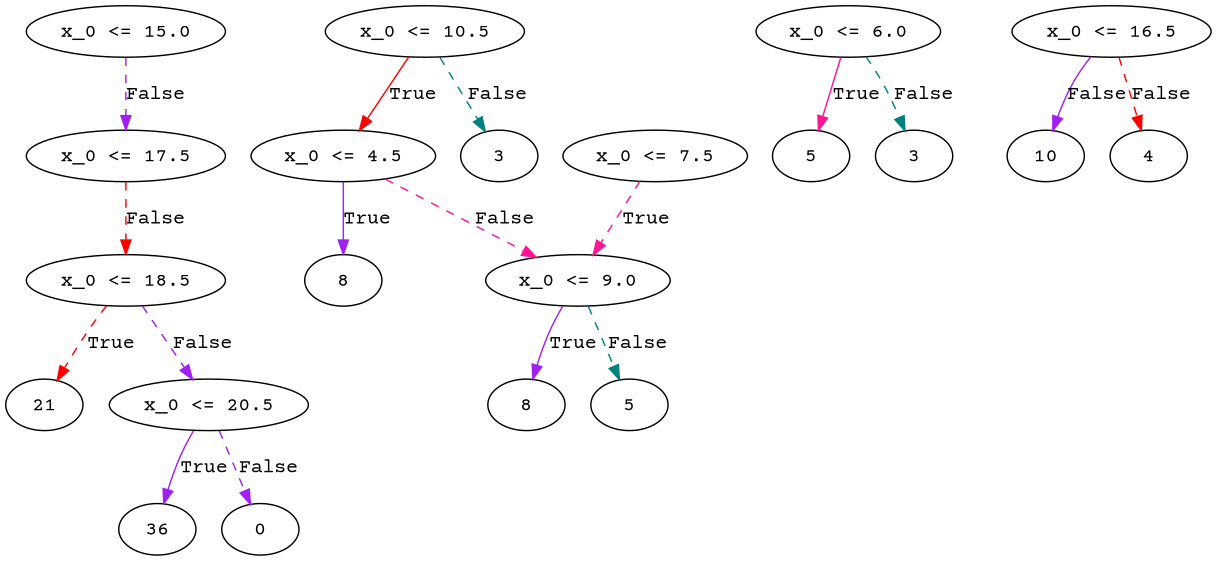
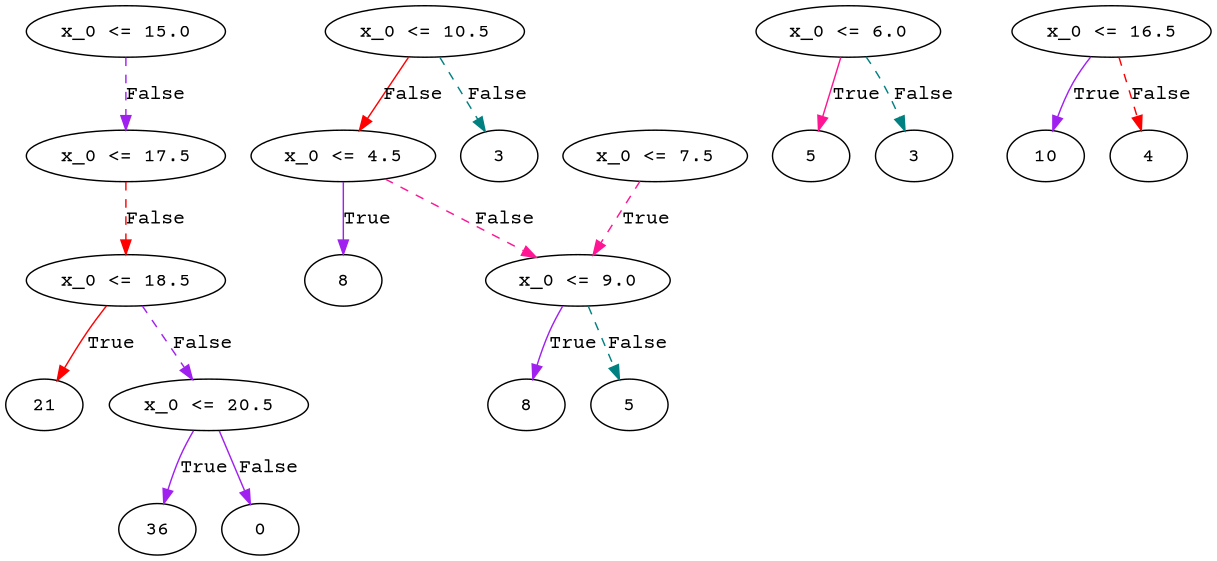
edge "x_0 <= 10.5" -> "x_0 <= 4.5": label "True" -> "False"
edge "x_0 <= 16.5" -> "10": label "False" -> "True"
edge "x_0 <= 18.5" -> "21": style dashed -> solid
edge "x_0 <= 20.5" -> "0": style dashed -> solid
